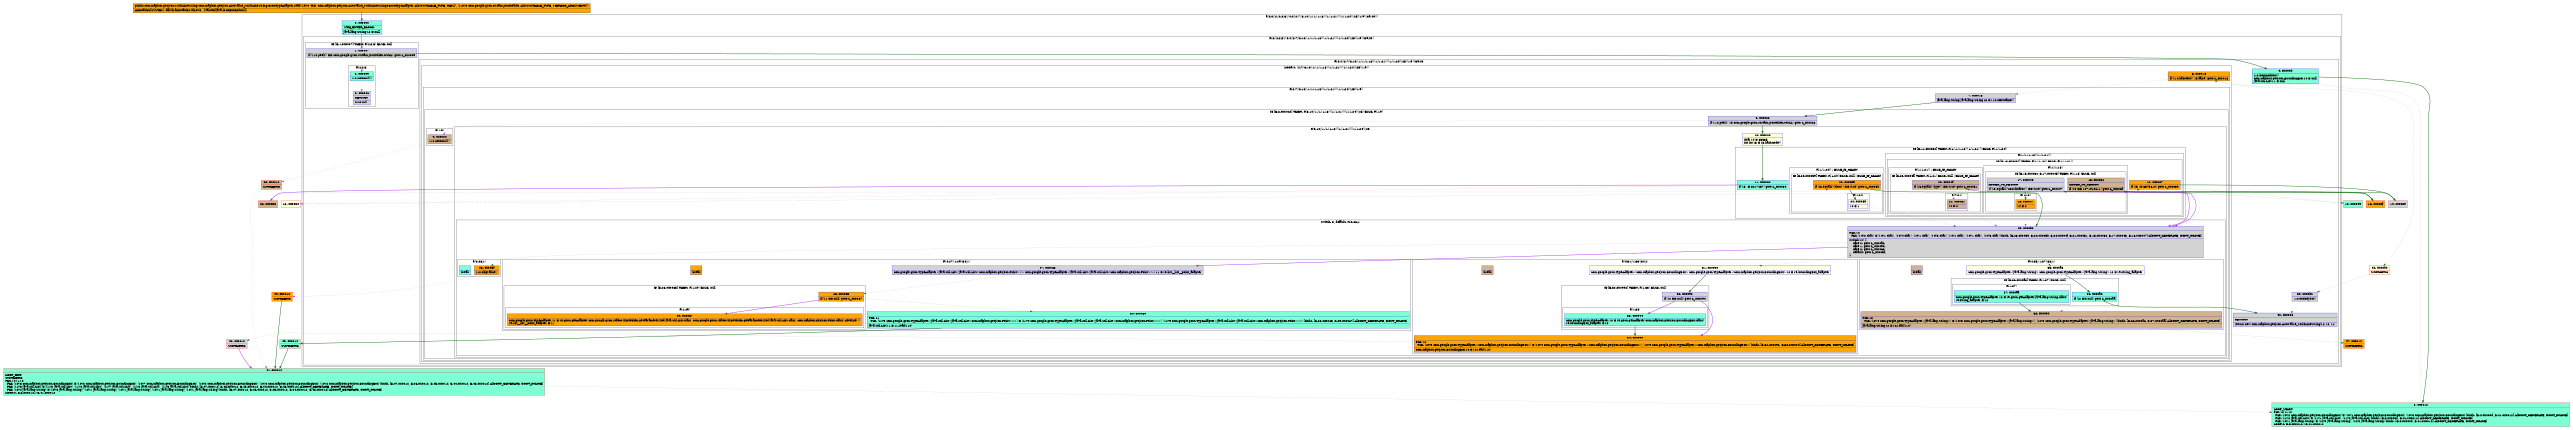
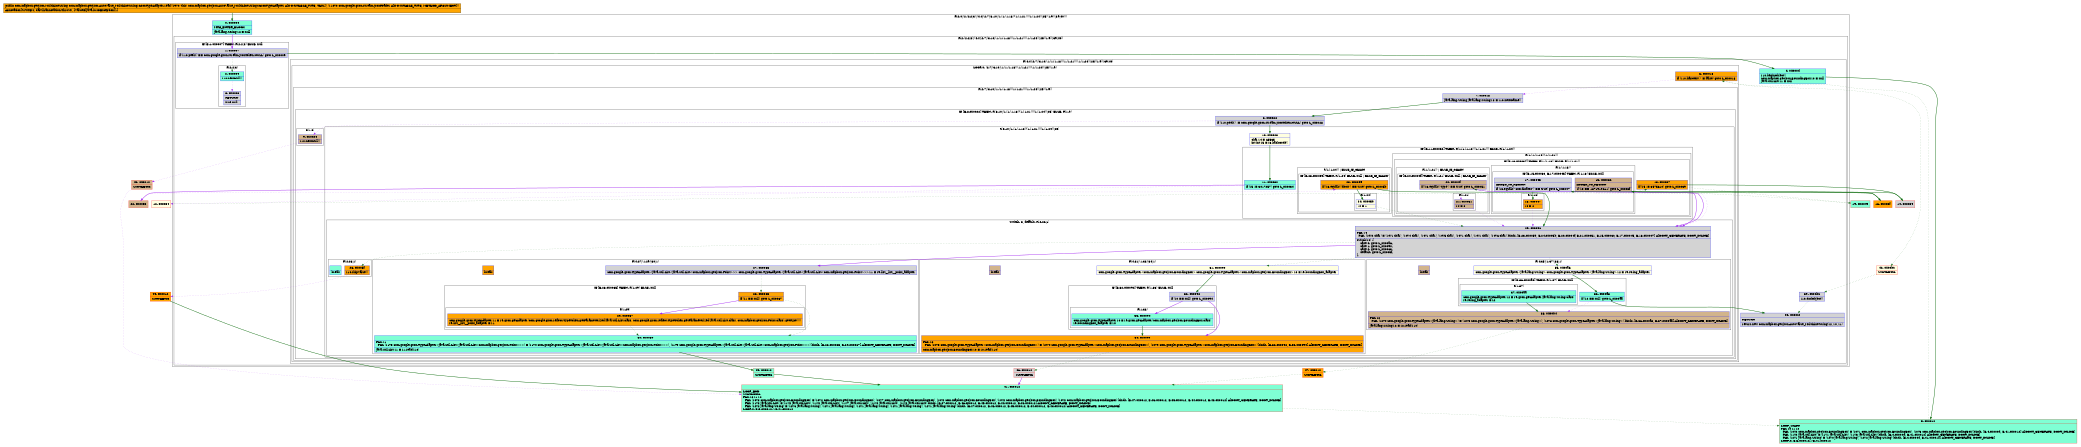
cluster "R(7:21)": label "R(7:21)" -> "R(1:21)"
edge "29: 0x0067" -> "30: 0x0089": added
edge "47: 0x0012" -> "41: 0x0012": added
